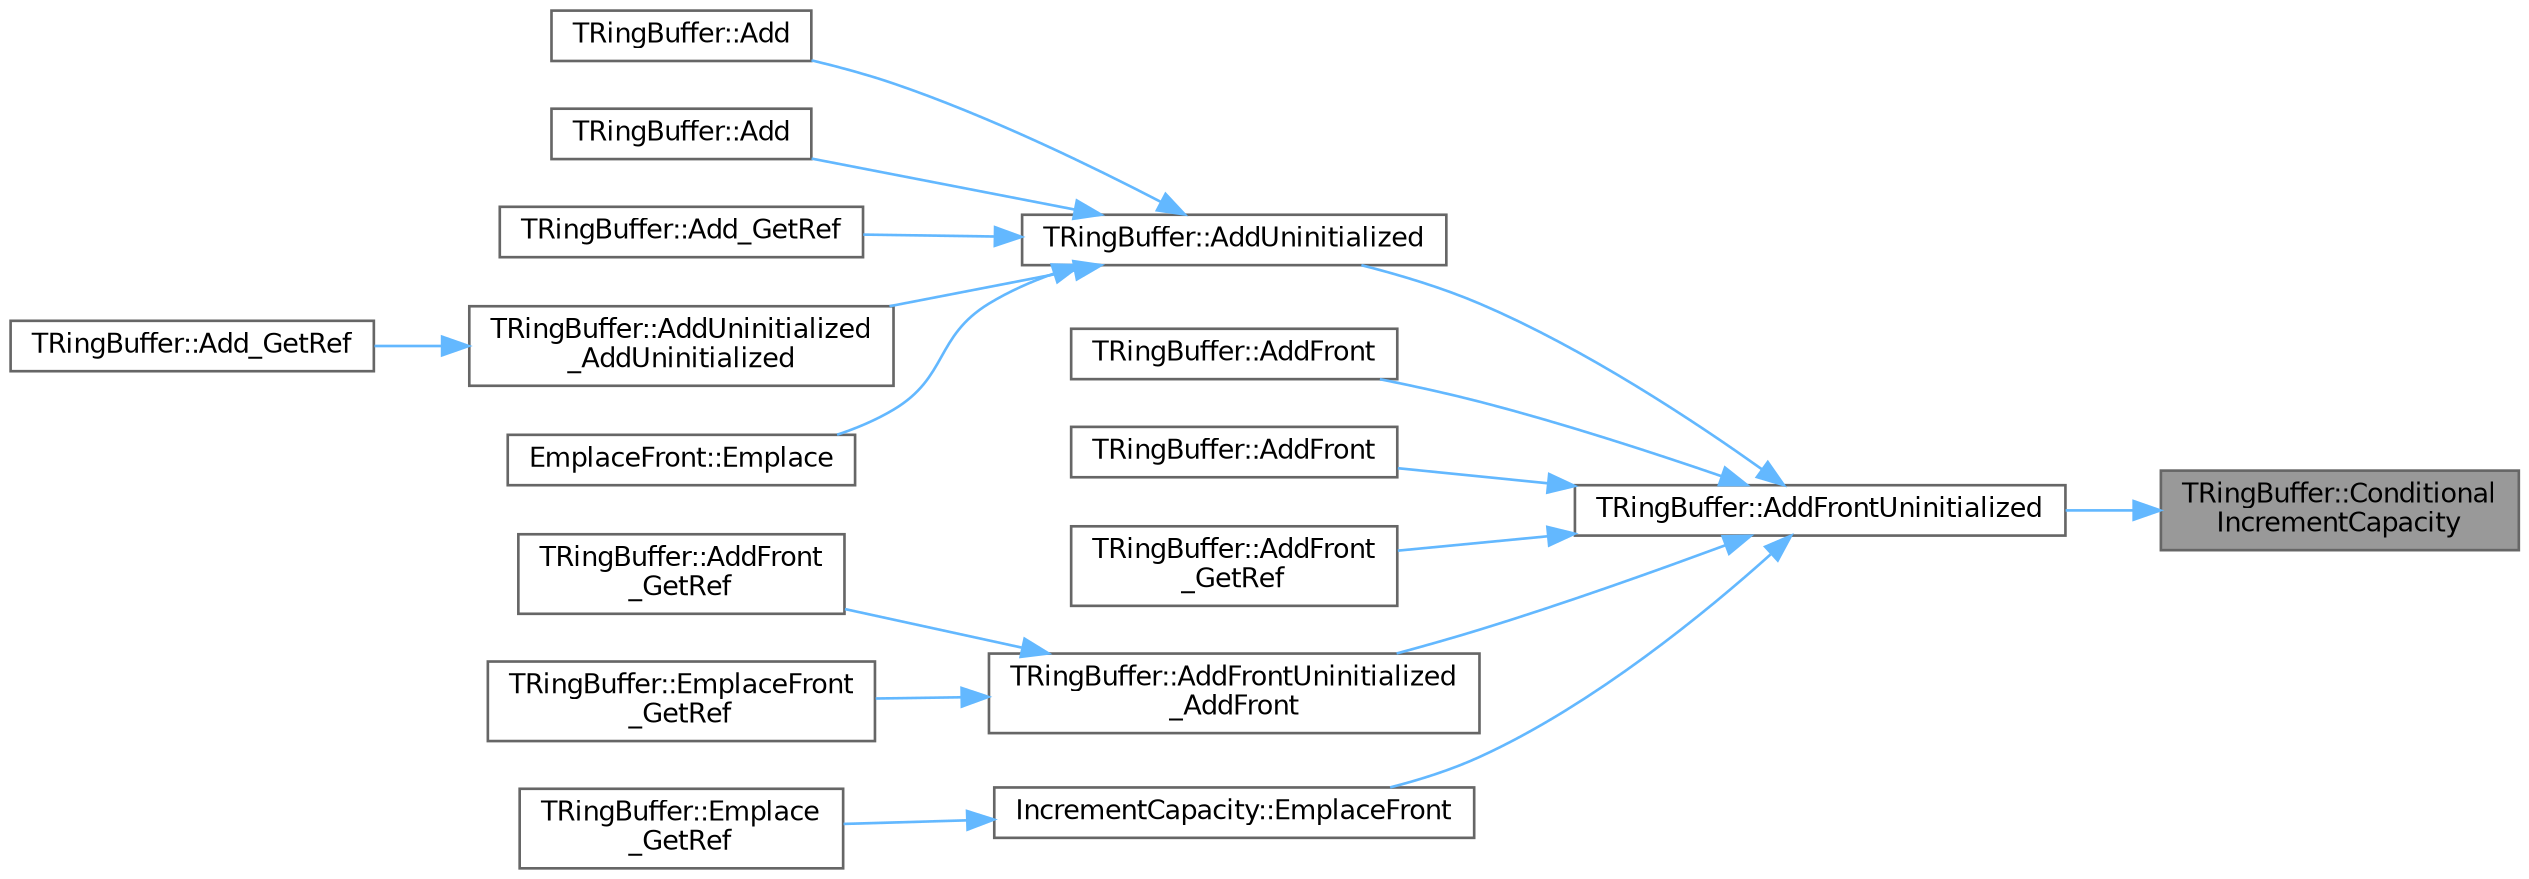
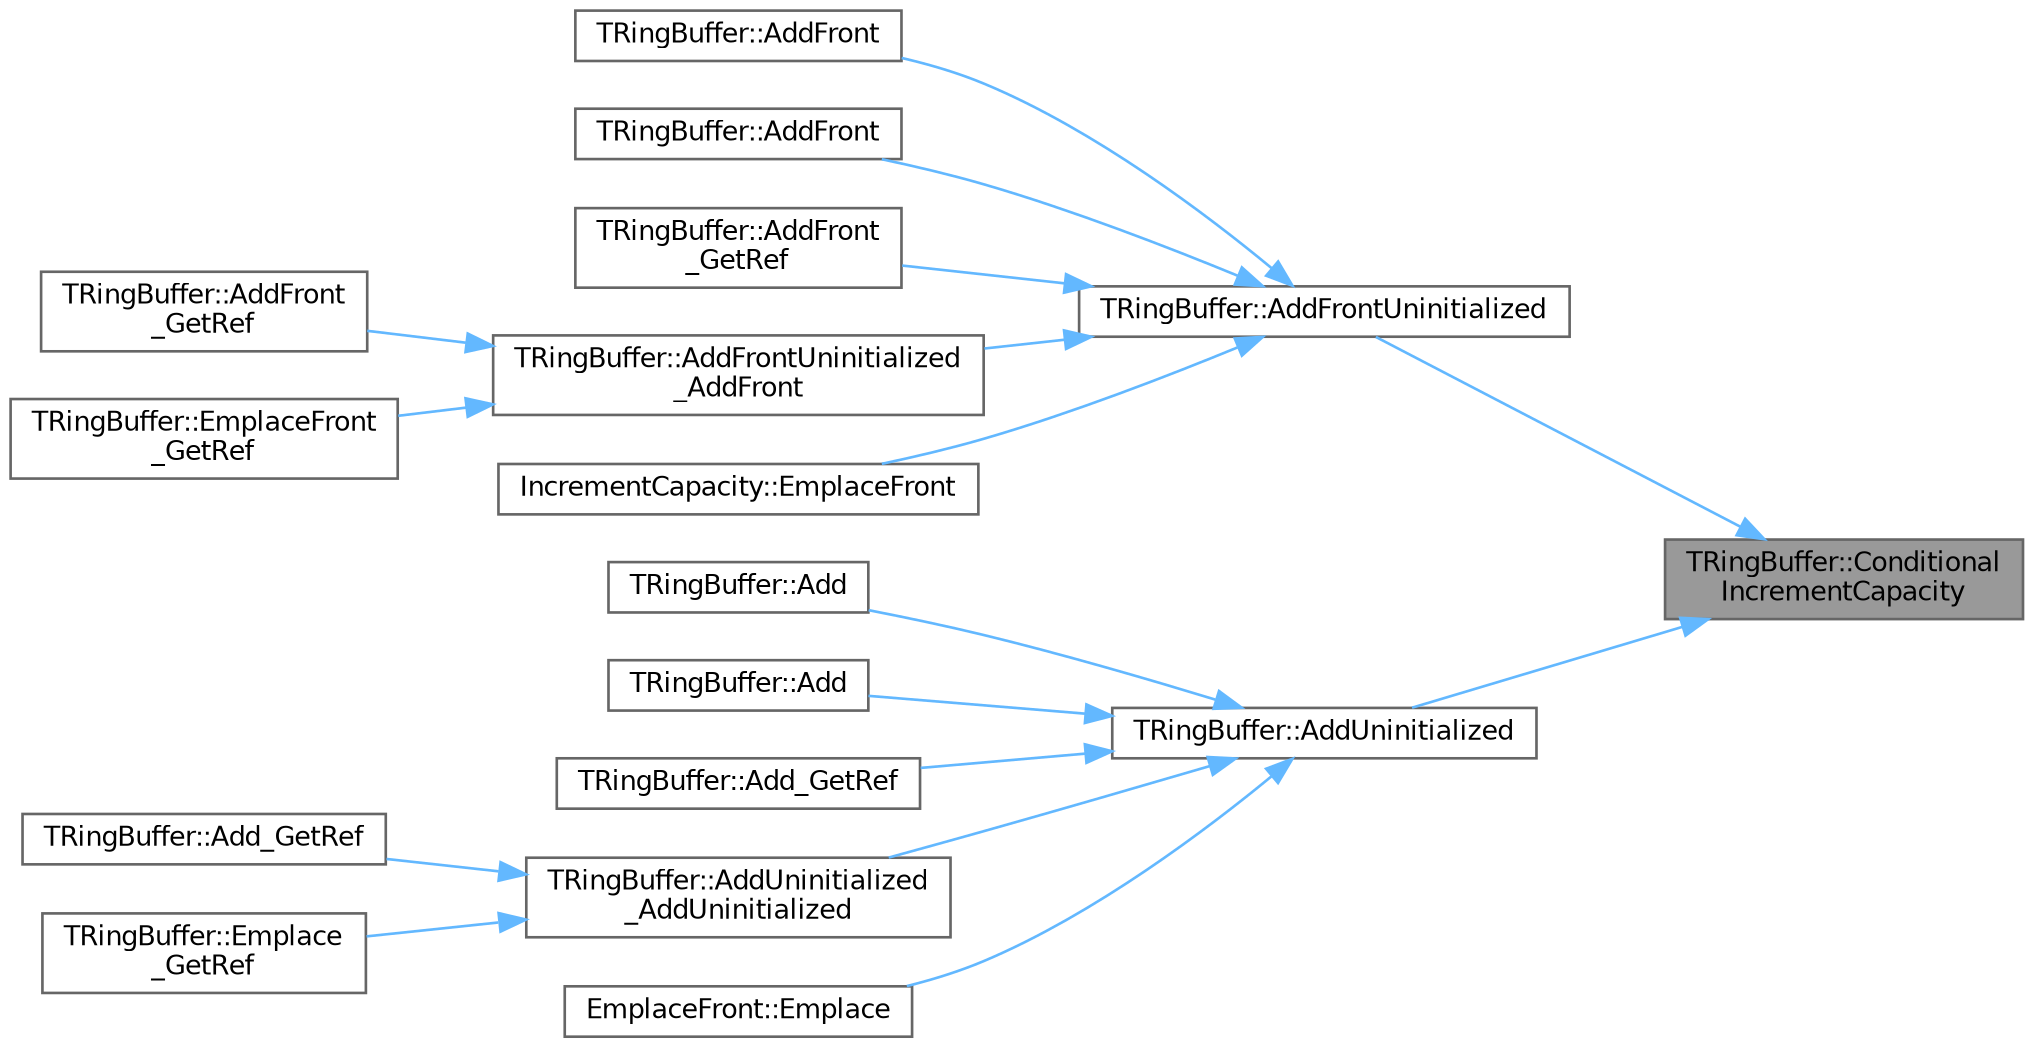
edge "TRingBuffer::AddUninitialized" -> "TRingBuffer::AddFrontUninitialized": now "TRingBuffer::AddUninitialized" -> "TRingBuffer::Conditional IncrementCapacity"
edge "TRingBuffer::Emplace _GetRef" -> "IncrementCapacity::EmplaceFront": now "TRingBuffer::Emplace _GetRef" -> "TRingBuffer::AddUninitialized _AddUninitialized"
